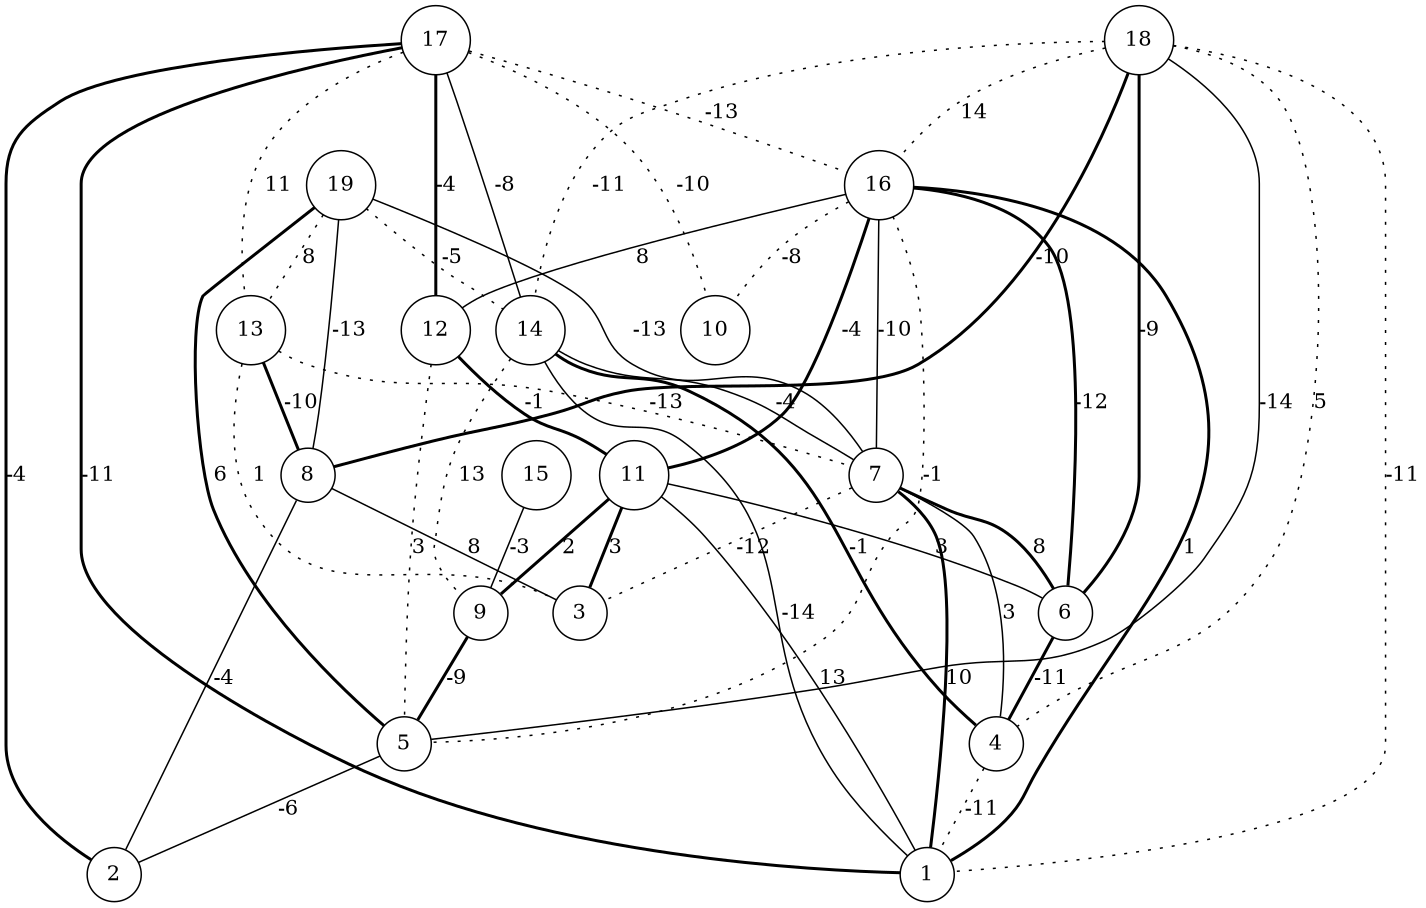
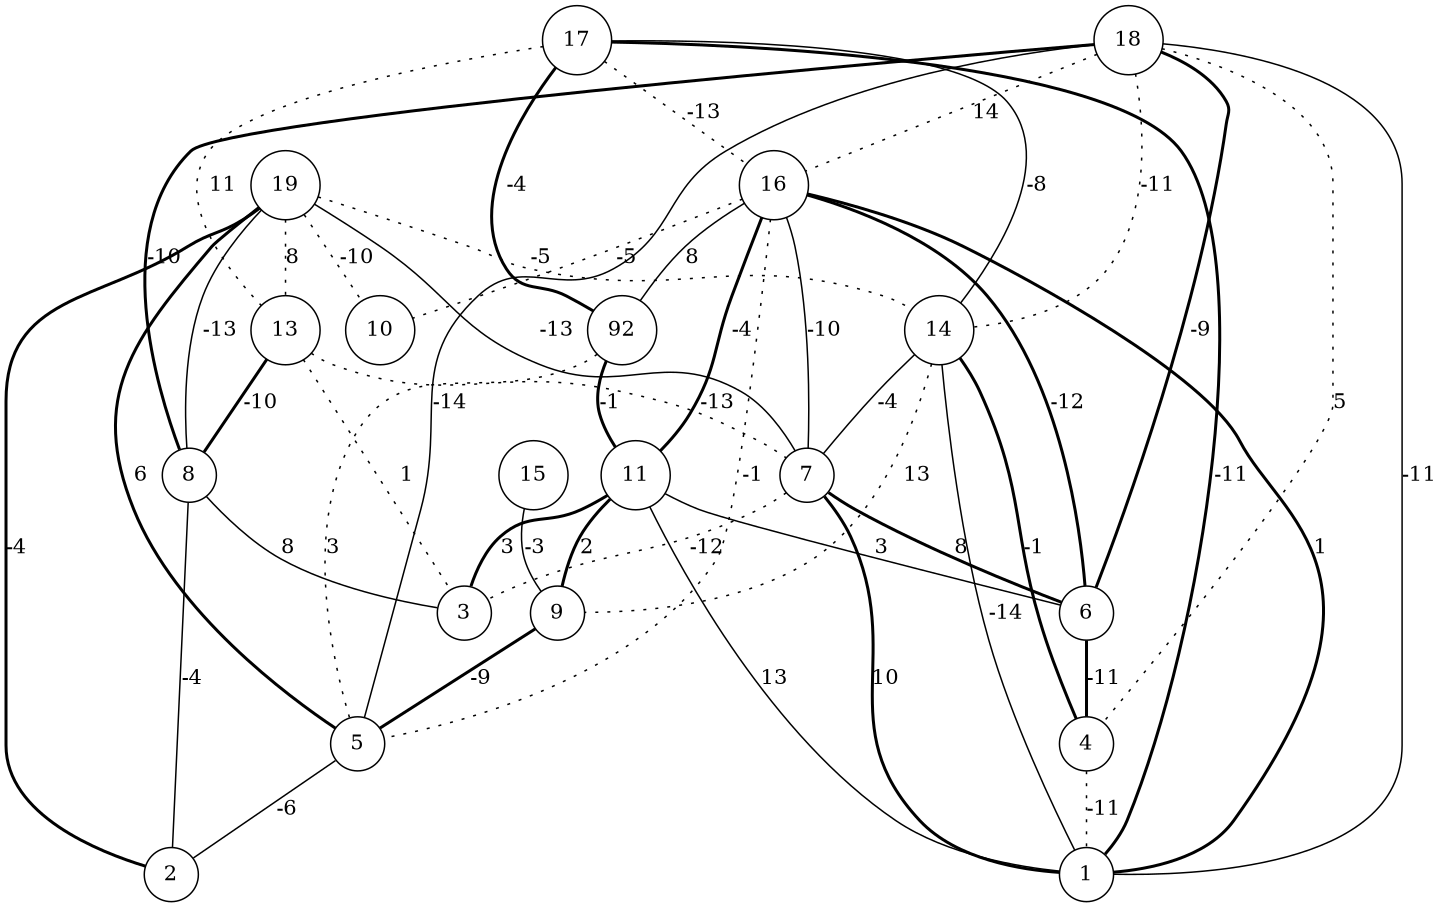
edge "17" -- "10": now "19" -- "10"
edge "16" -- "10": label "-8" -> "-5"
edge "17" -- "2": now "19" -- "2"
node "12": label "12" -> "92"
edge "18" -- "1": style dotted -> solid
edge "7" -- "4": removed, label "3"
